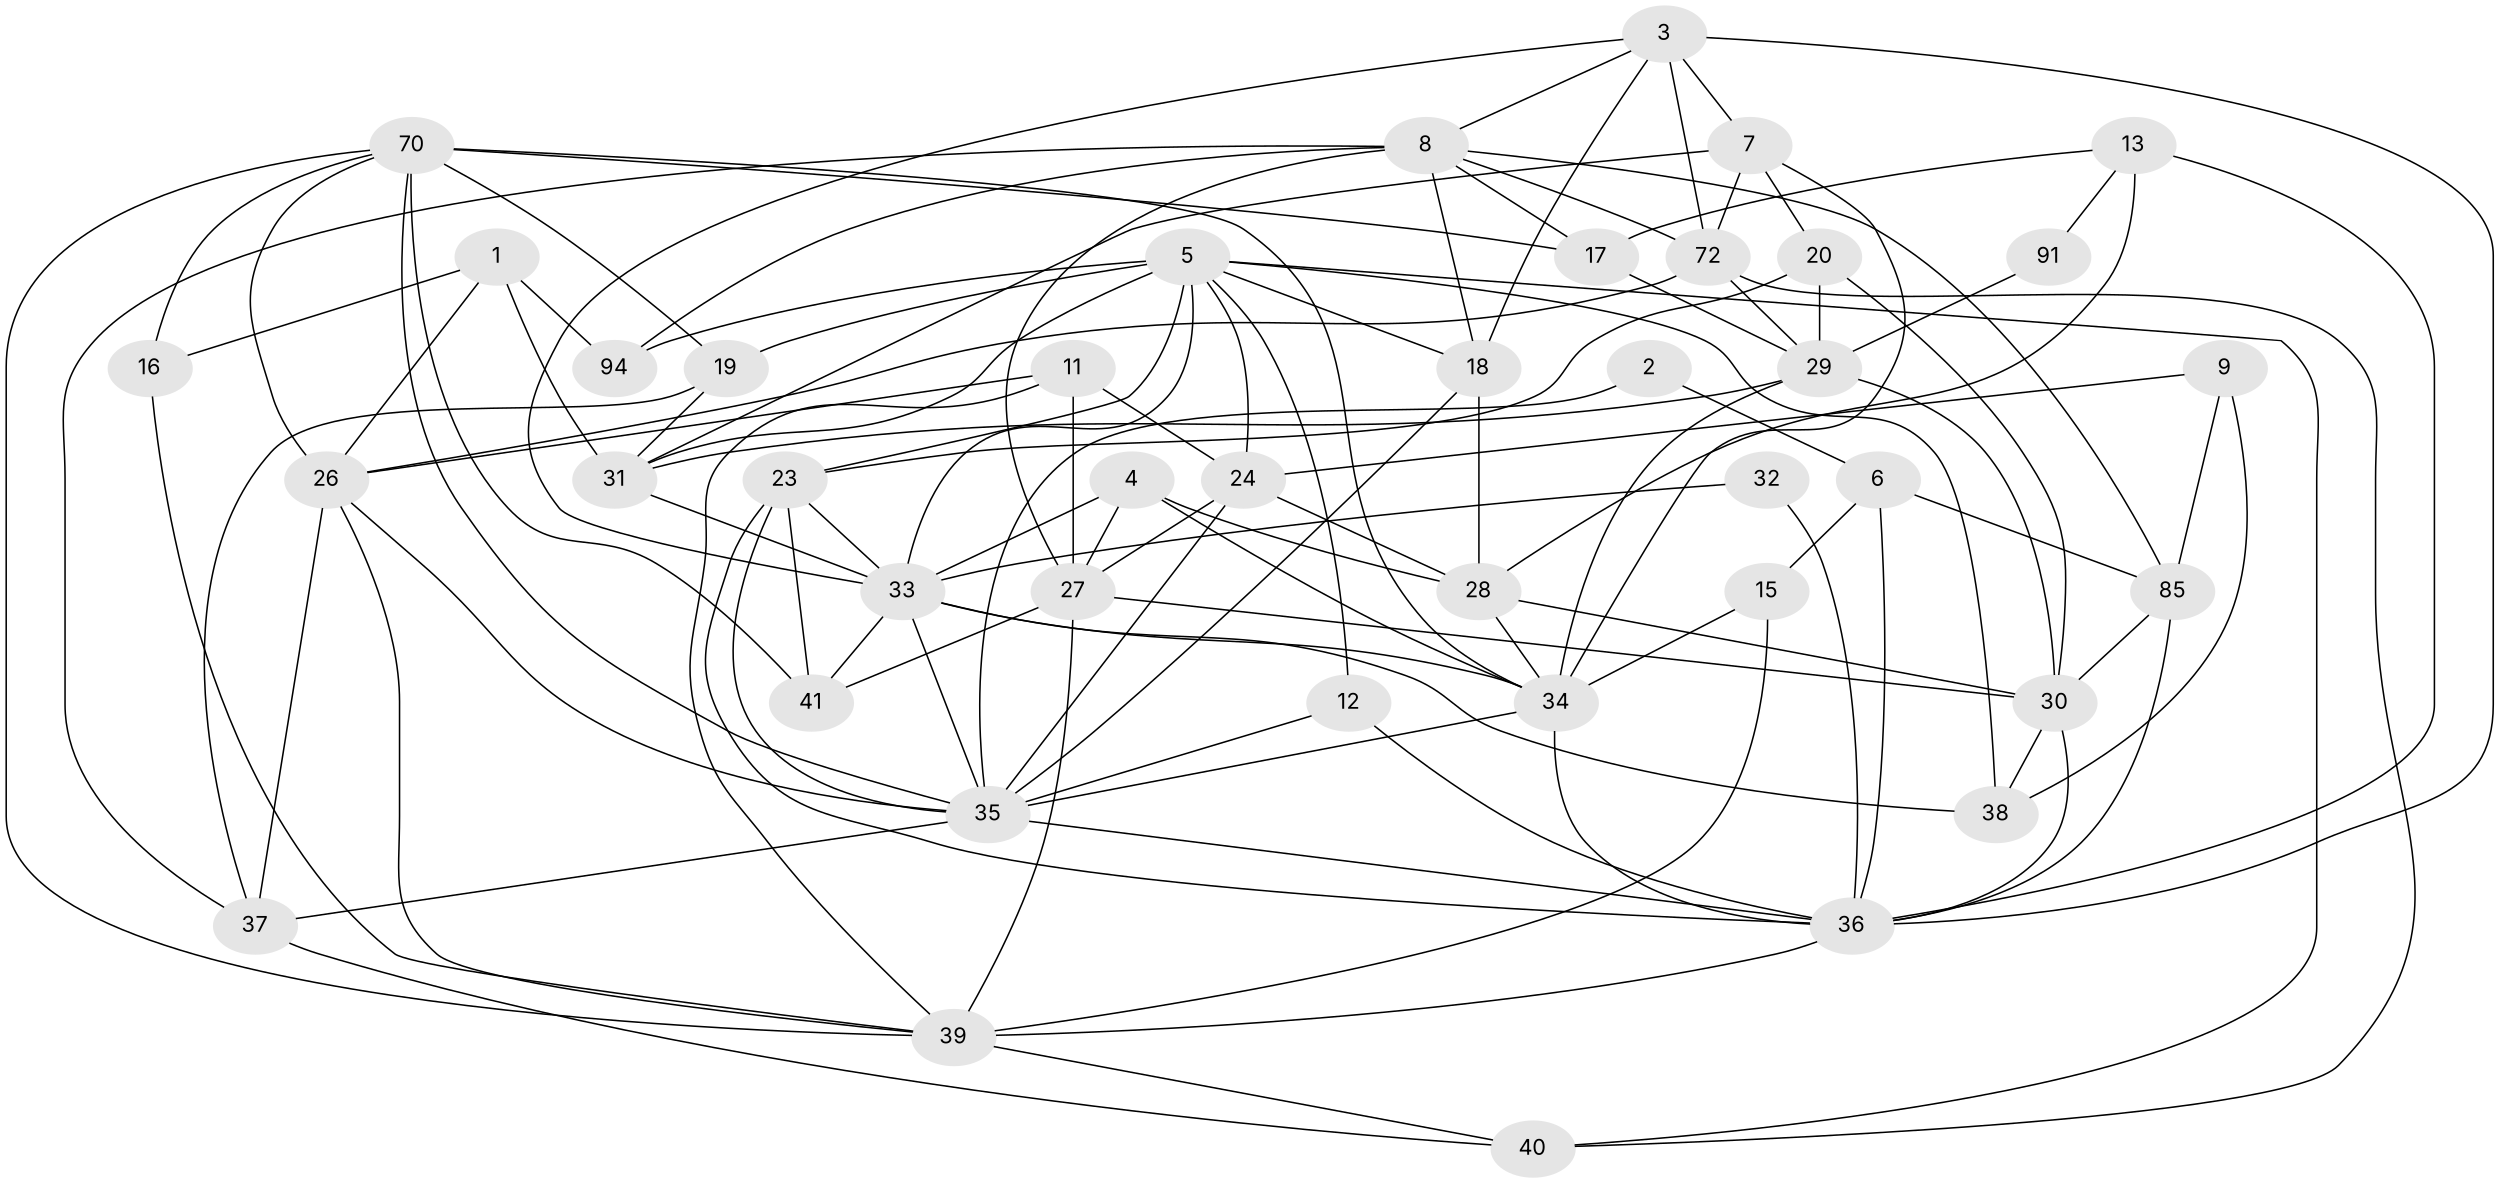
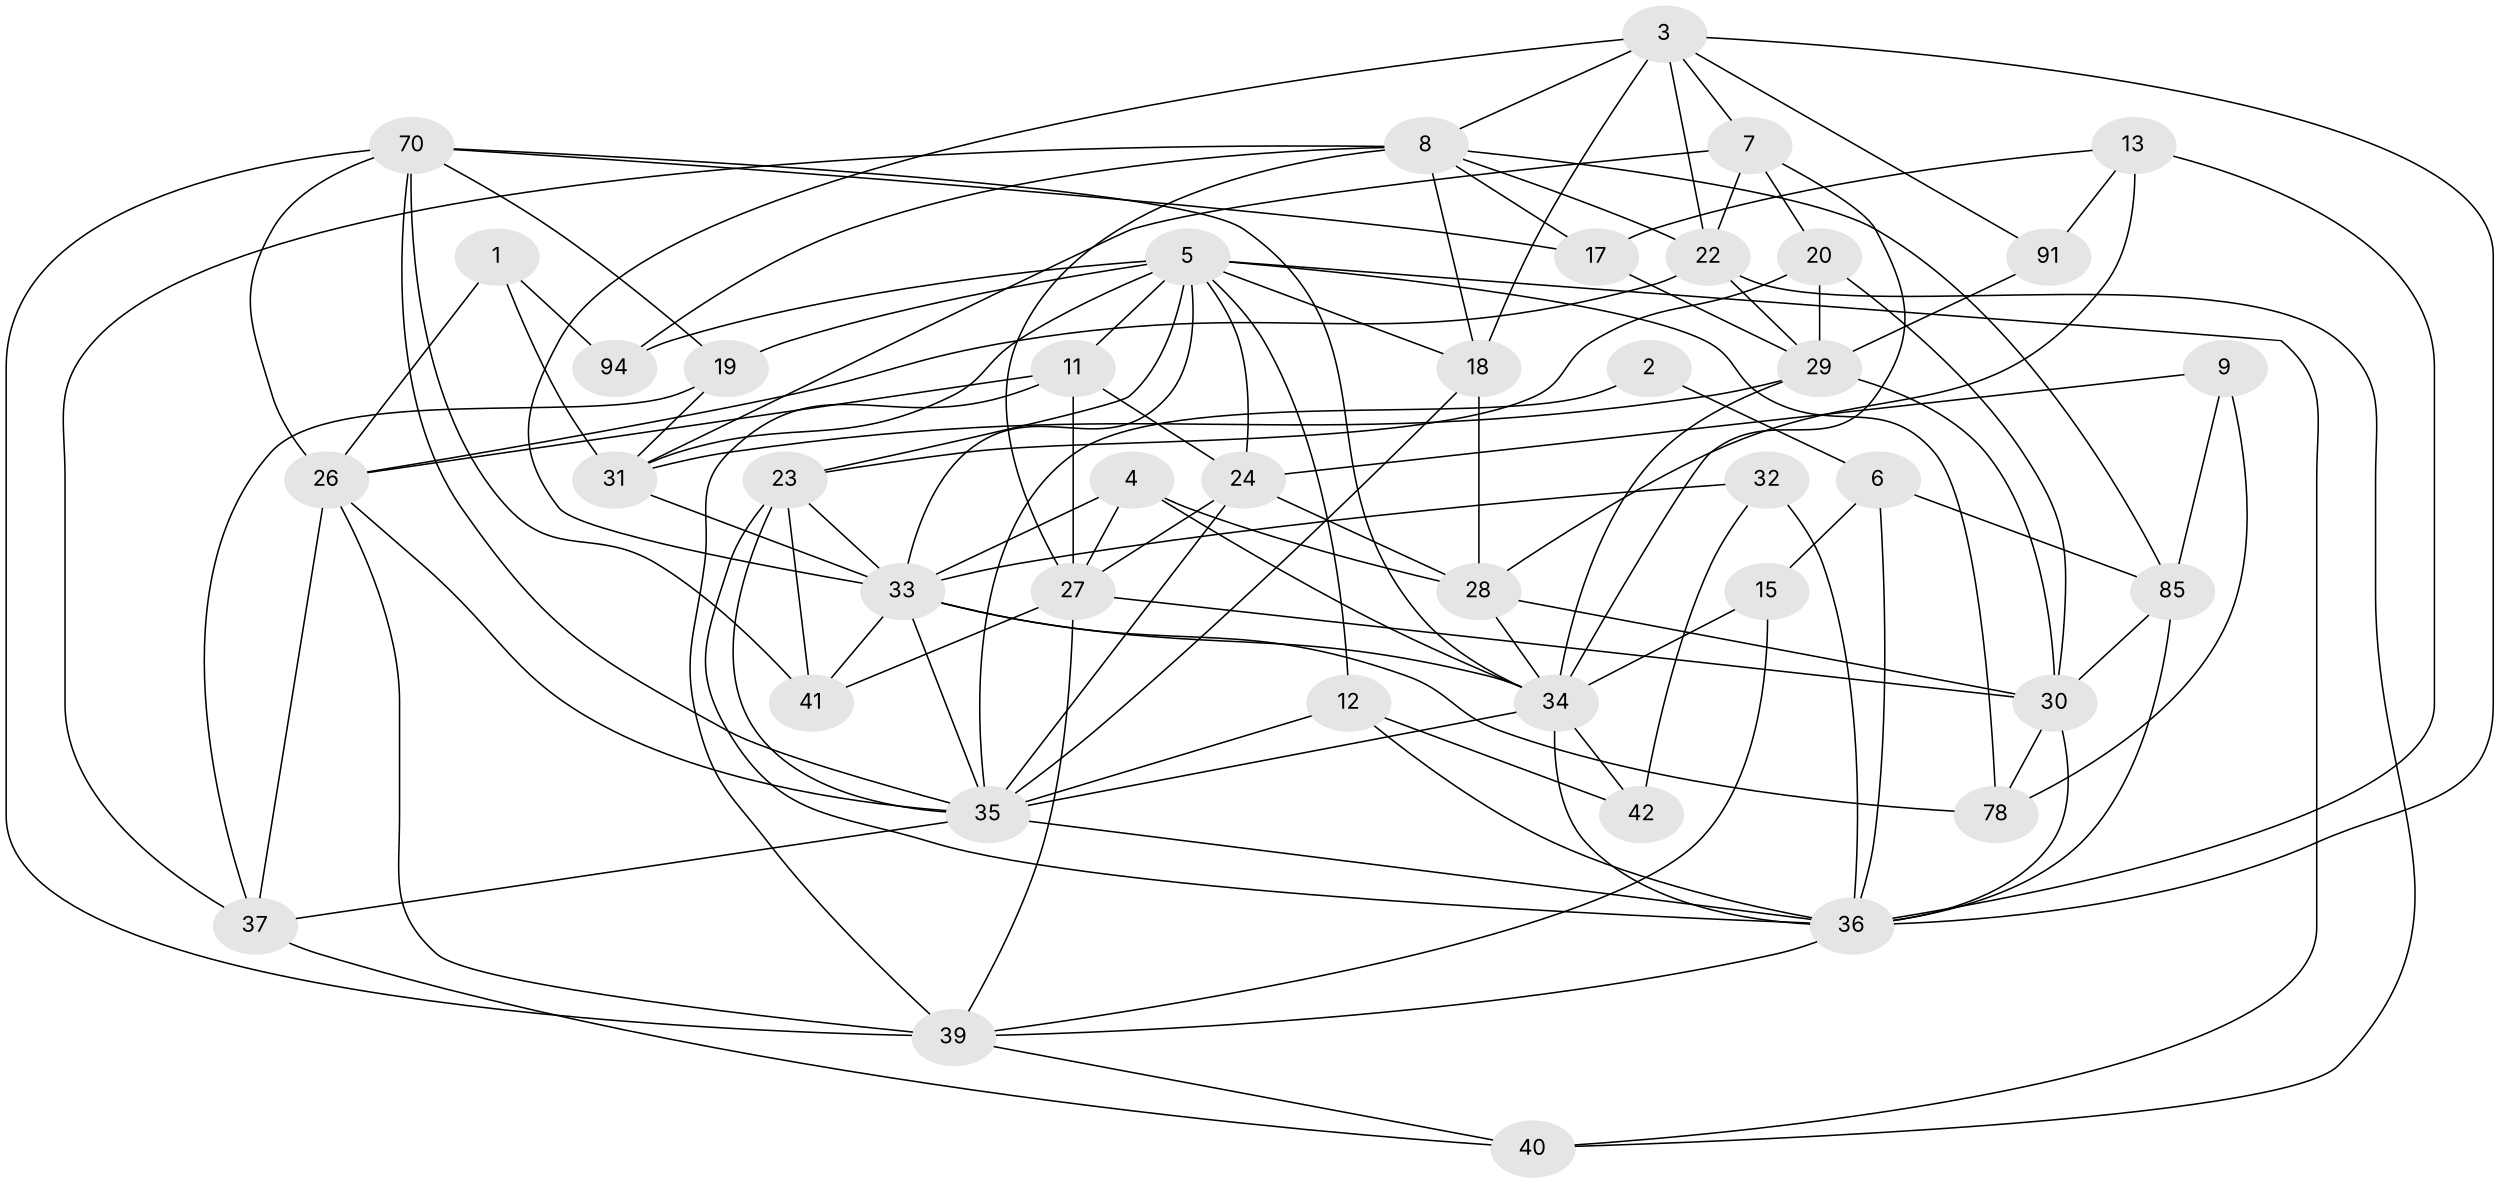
edge "3" -- "91": added
node "72": label "72" -> "22"
edge "5" -- "11": added
node "16": removed
node "42": added
node "38": label "38" -> "78"
